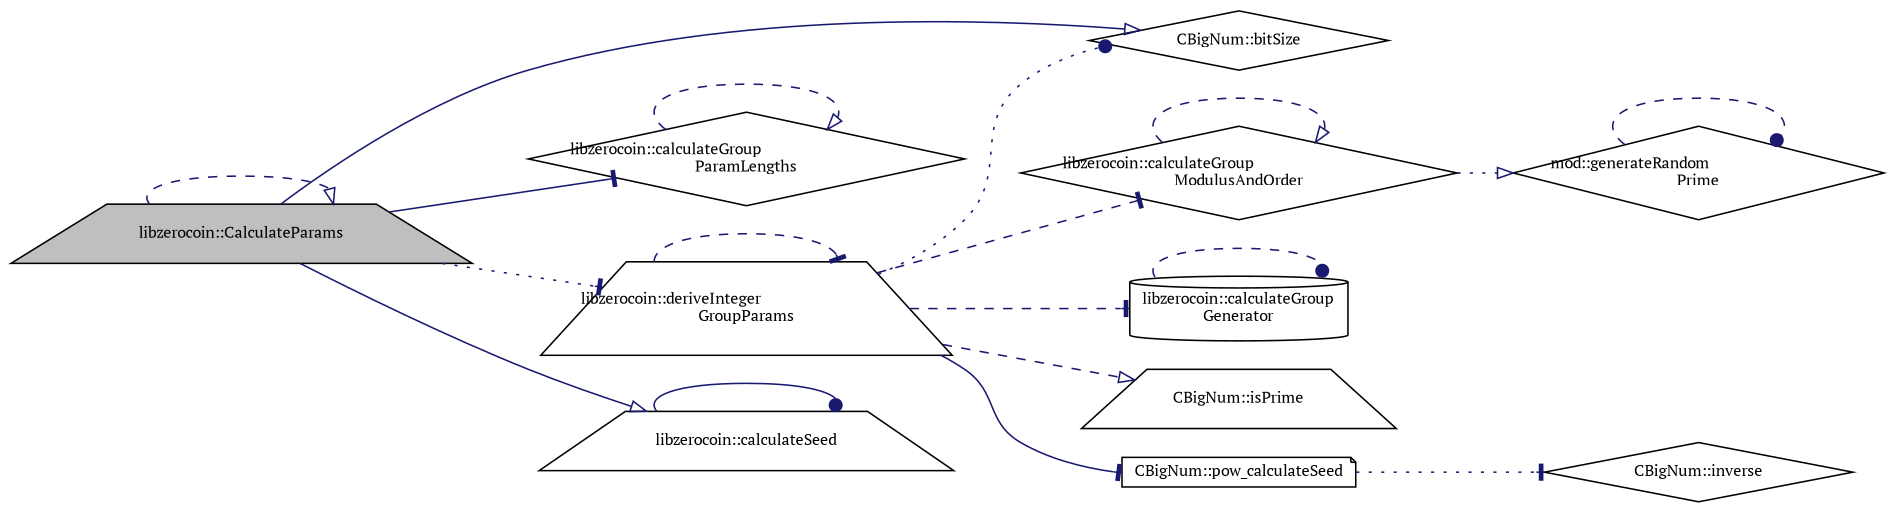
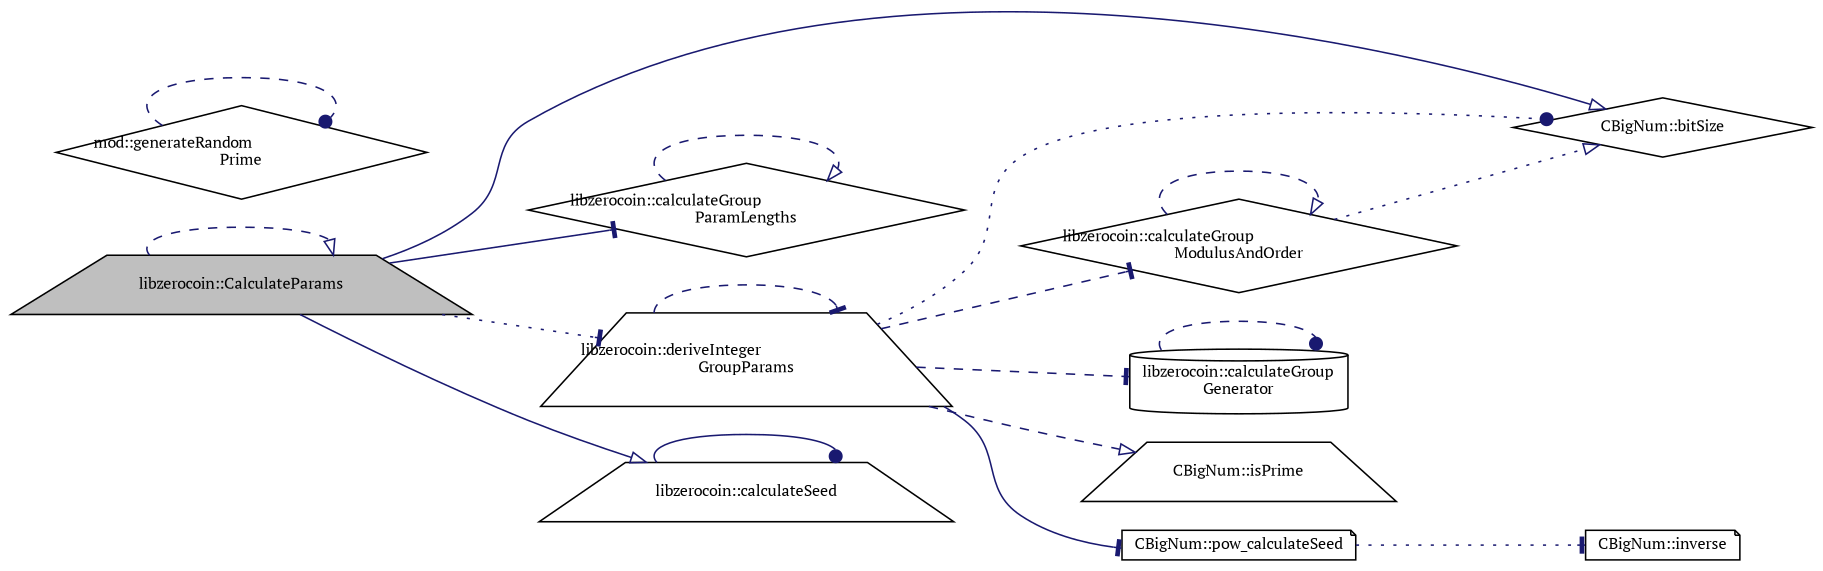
edge "libzerocoin::calculateGroup ModulusAndOrder" -> "mod::generateRandom Prime": now "libzerocoin::calculateGroup ModulusAndOrder" -> "CBigNum::bitSize"
node "CBigNum::inverse": shape diamond -> note
